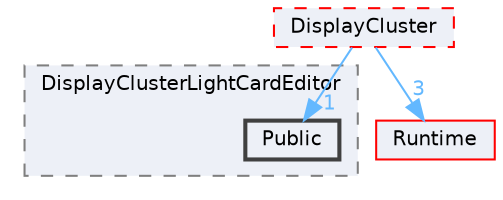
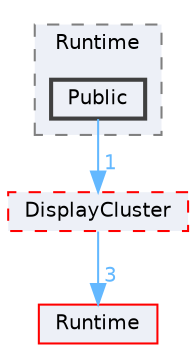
edge "DisplayCluster" -> "Public": reversed
cluster "DisplayClusterLightCardEditor": label "DisplayClusterLightCardEditor" -> "Runtime"
